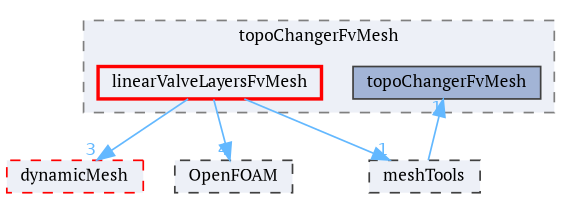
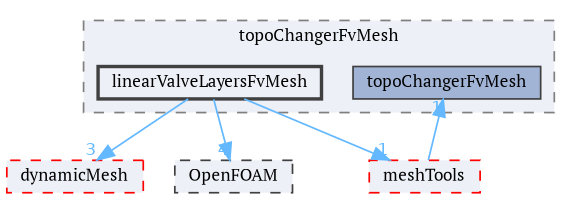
node "linearValveLayersFvMesh": color red -> grey25
node "meshTools": color grey25 -> red
